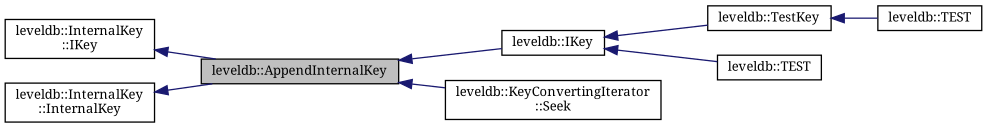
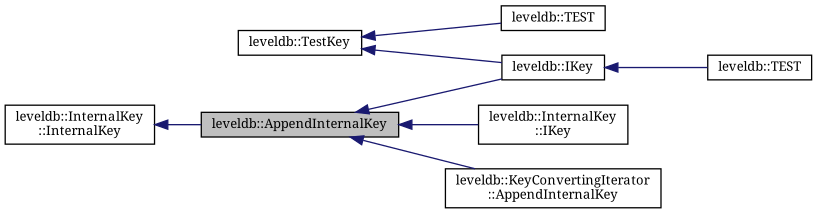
edge "leveldb::TestKey" -> "leveldb::IKey": reversed
edge "leveldb::AppendInternalKey" -> "leveldb::InternalKey ::IKey": reversed
node "leveldb::KeyConvertingIterator ::Seek": label "leveldb::KeyConvertingIterator ::Seek" -> "leveldb::KeyConvertingIterator ::AppendInternalKey"
